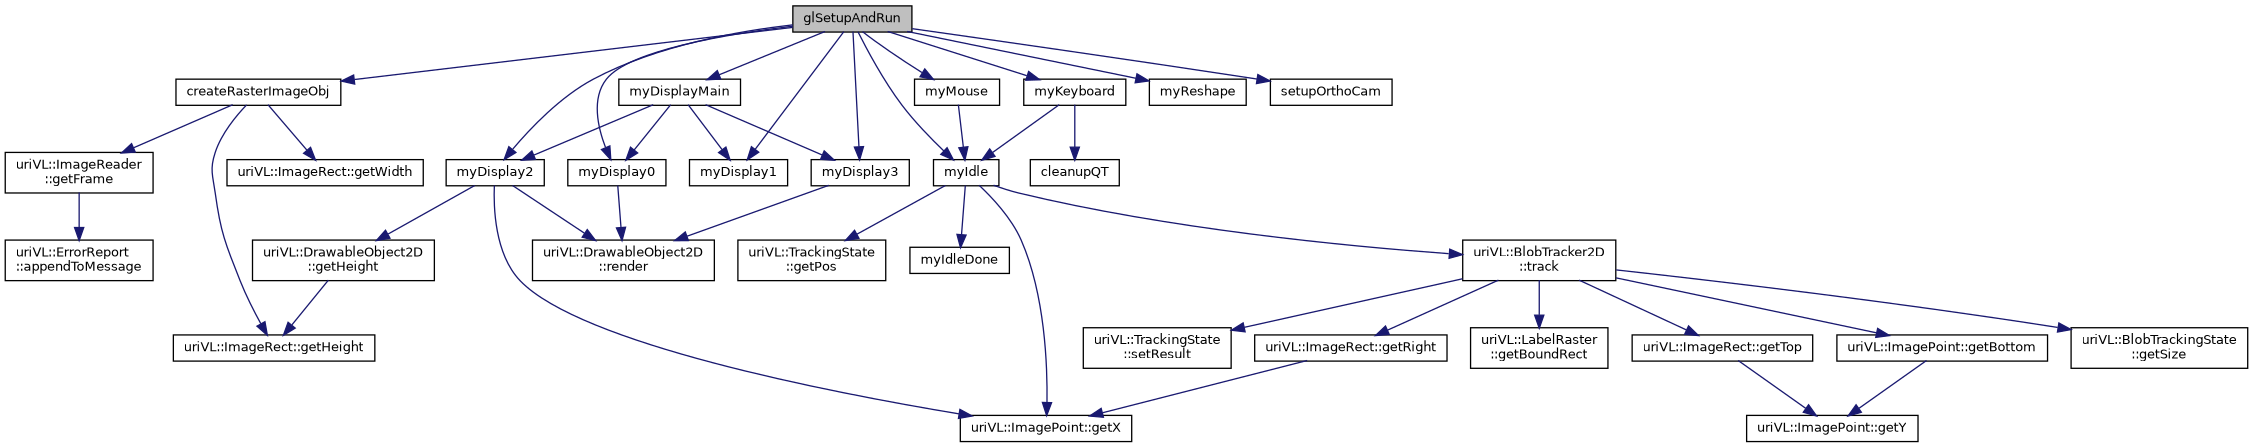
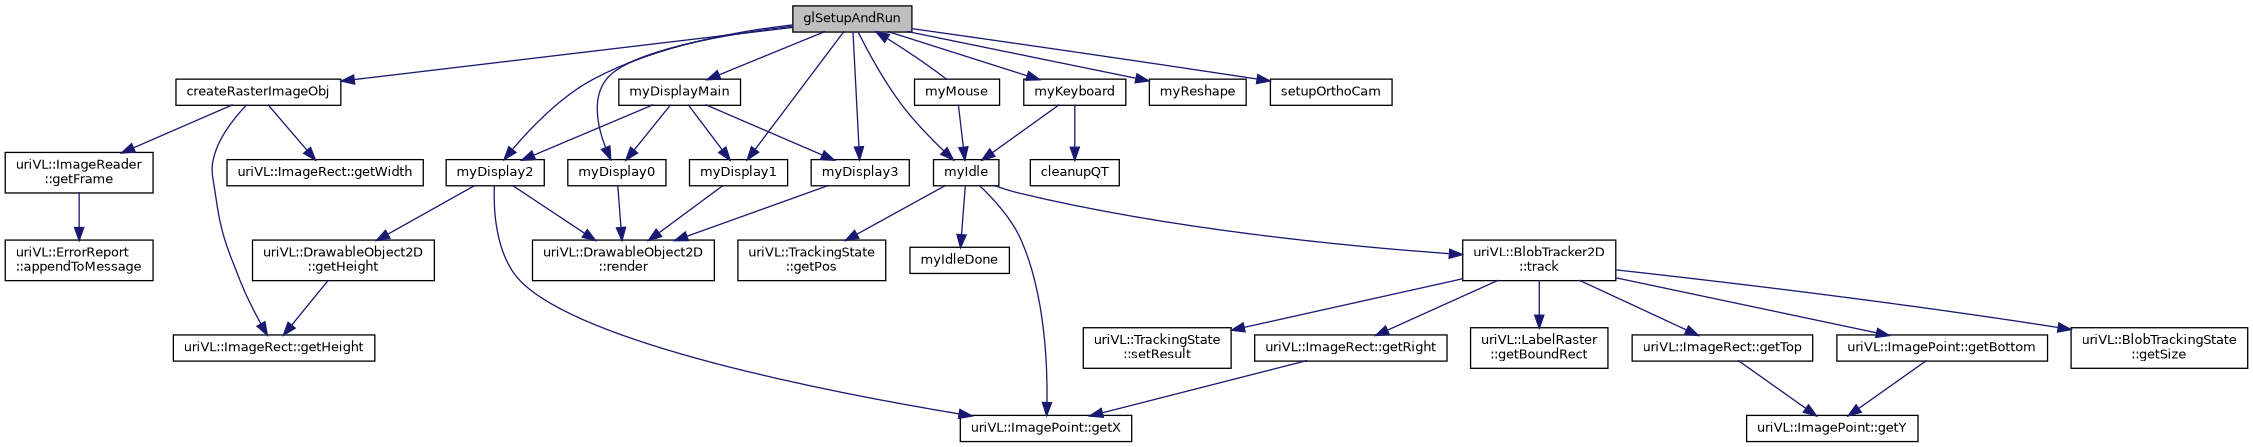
edge "glSetupAndRun" -> "myMouse": reversed
edge "myDisplay1" -> "uriVL::DrawableObject2D ::render": added
